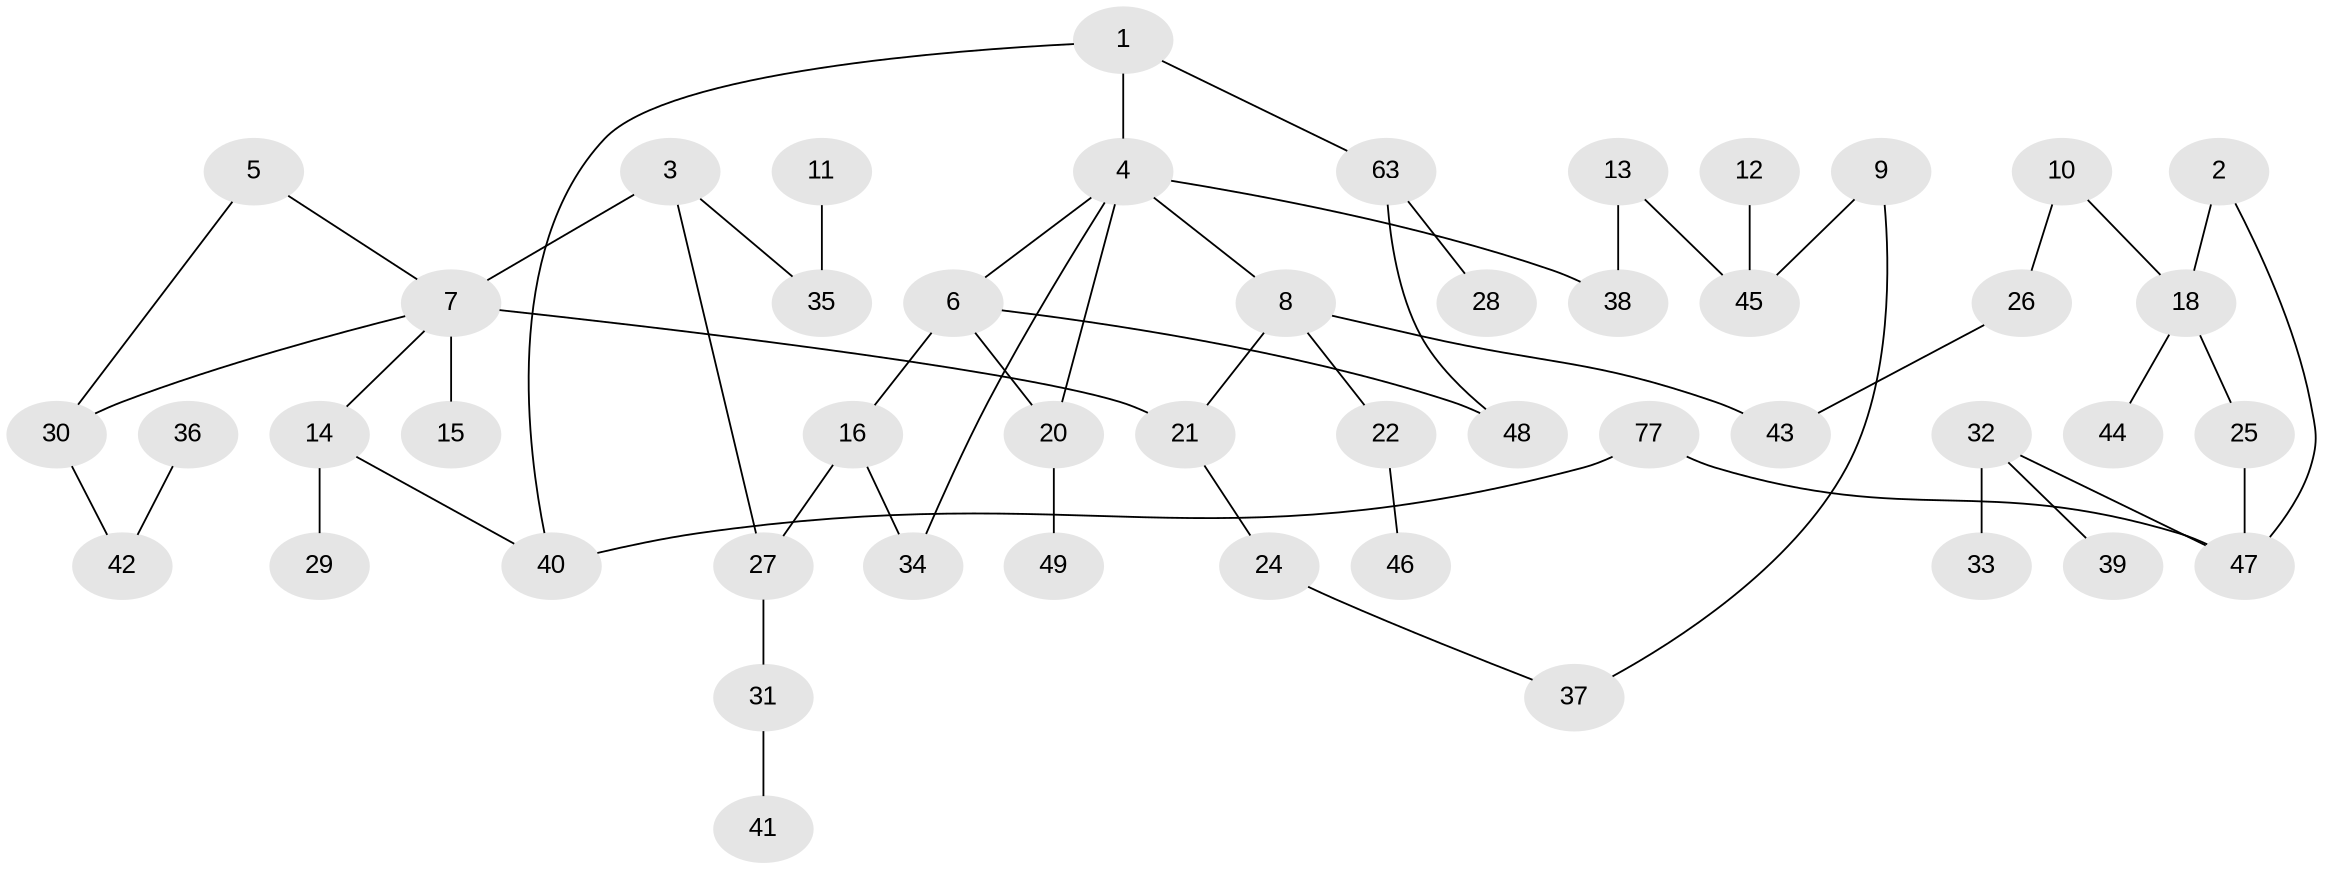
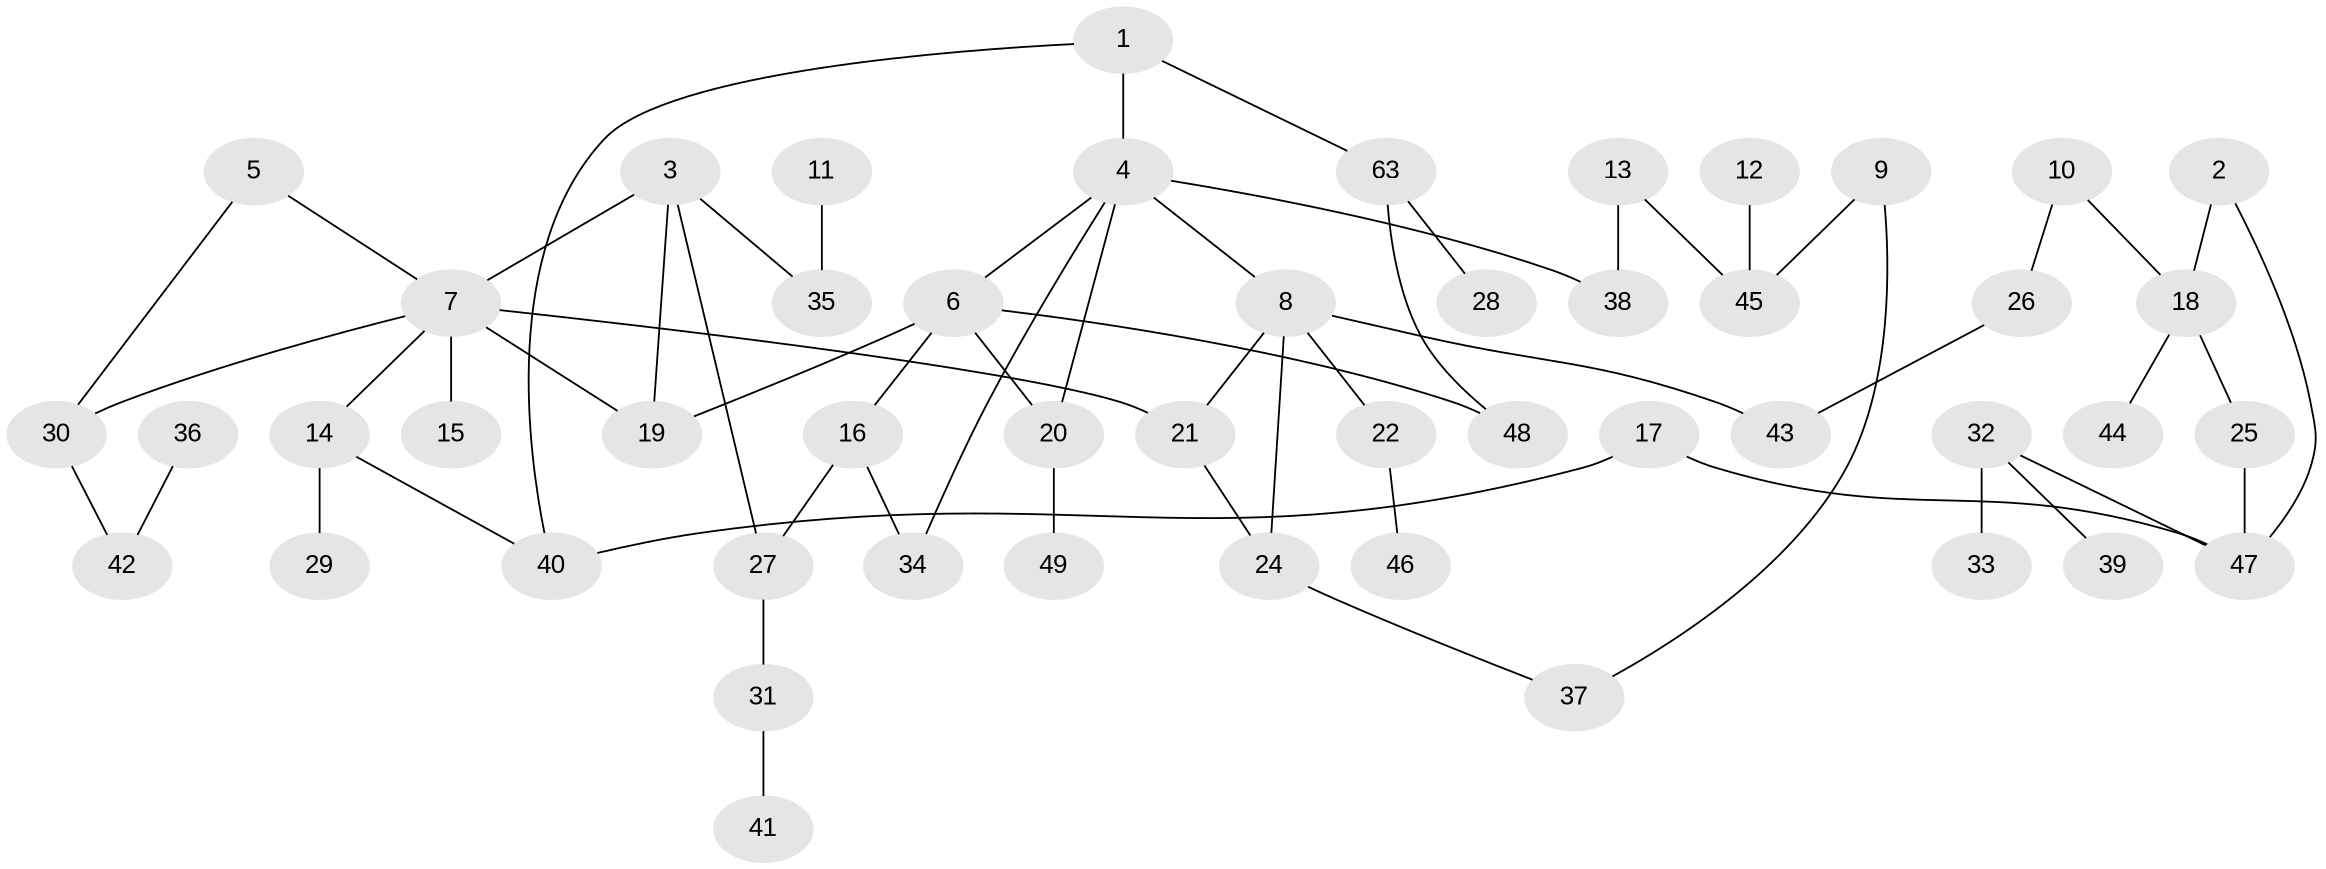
node "19": added
edge "8" -- "24": added
node "77": label "77" -> "17"
